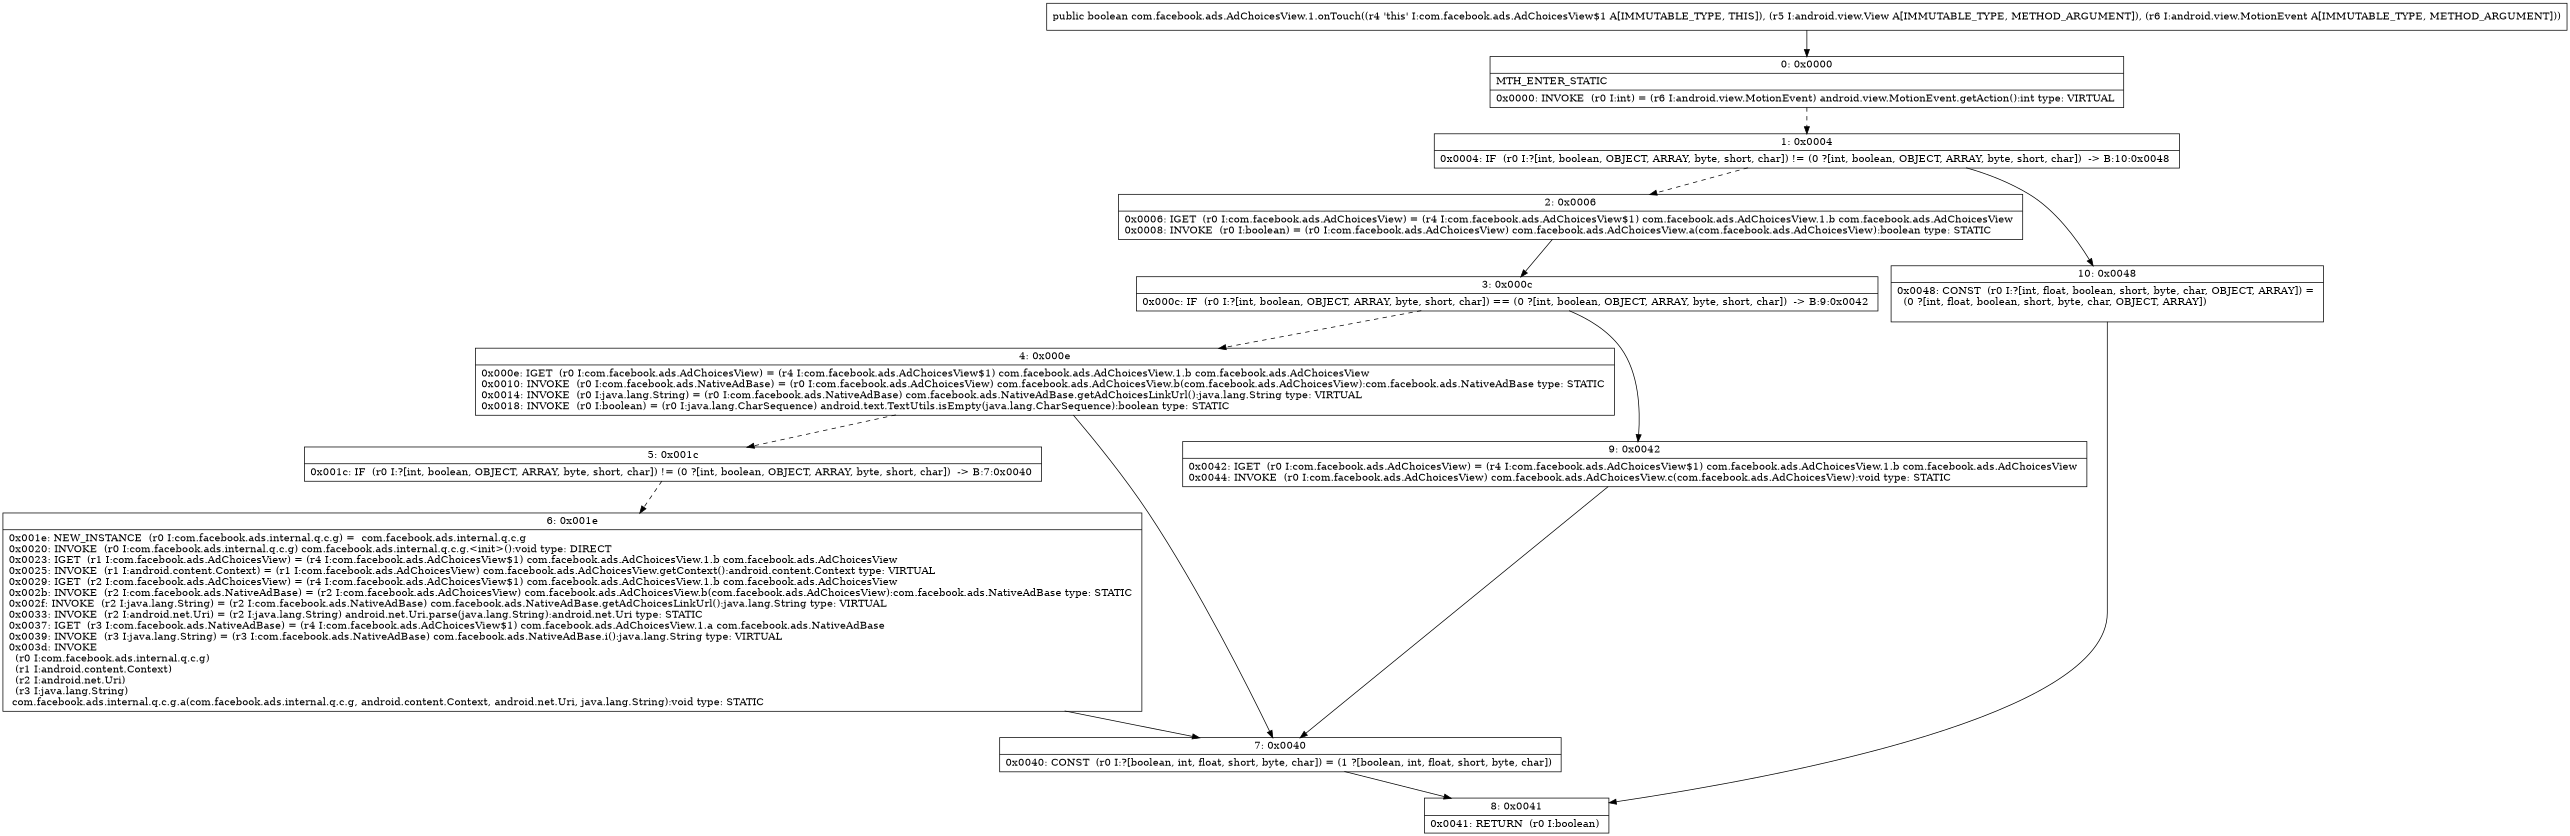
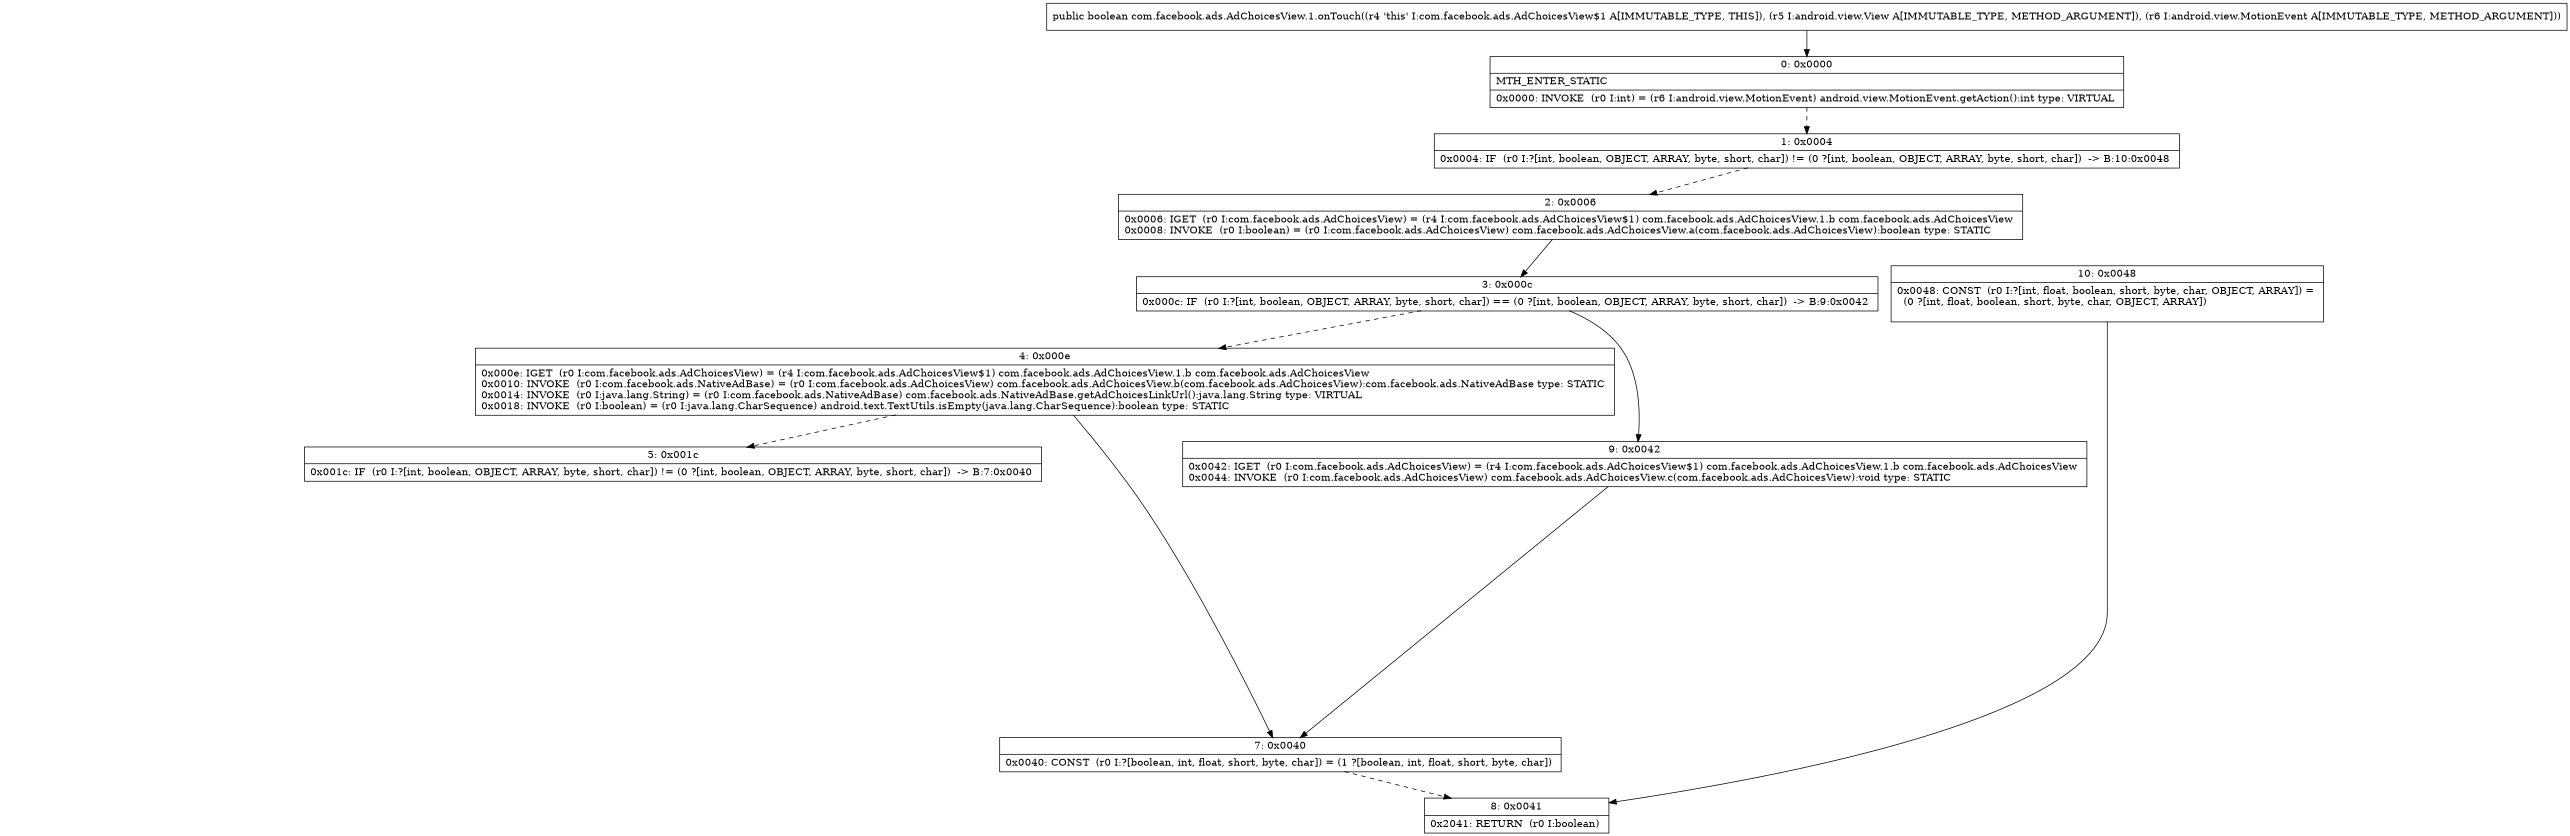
edge "1: 0x0004" -> "10: 0x0048": removed
node "6: 0x001e": removed
edge "7: 0x0040" -> "8: 0x0041": style solid -> dashed
node "8: 0x0041": text "0x0041: RETURN  (r0 I:boolean)" -> "0x2041: RETURN  (r0 I:boolean)"
